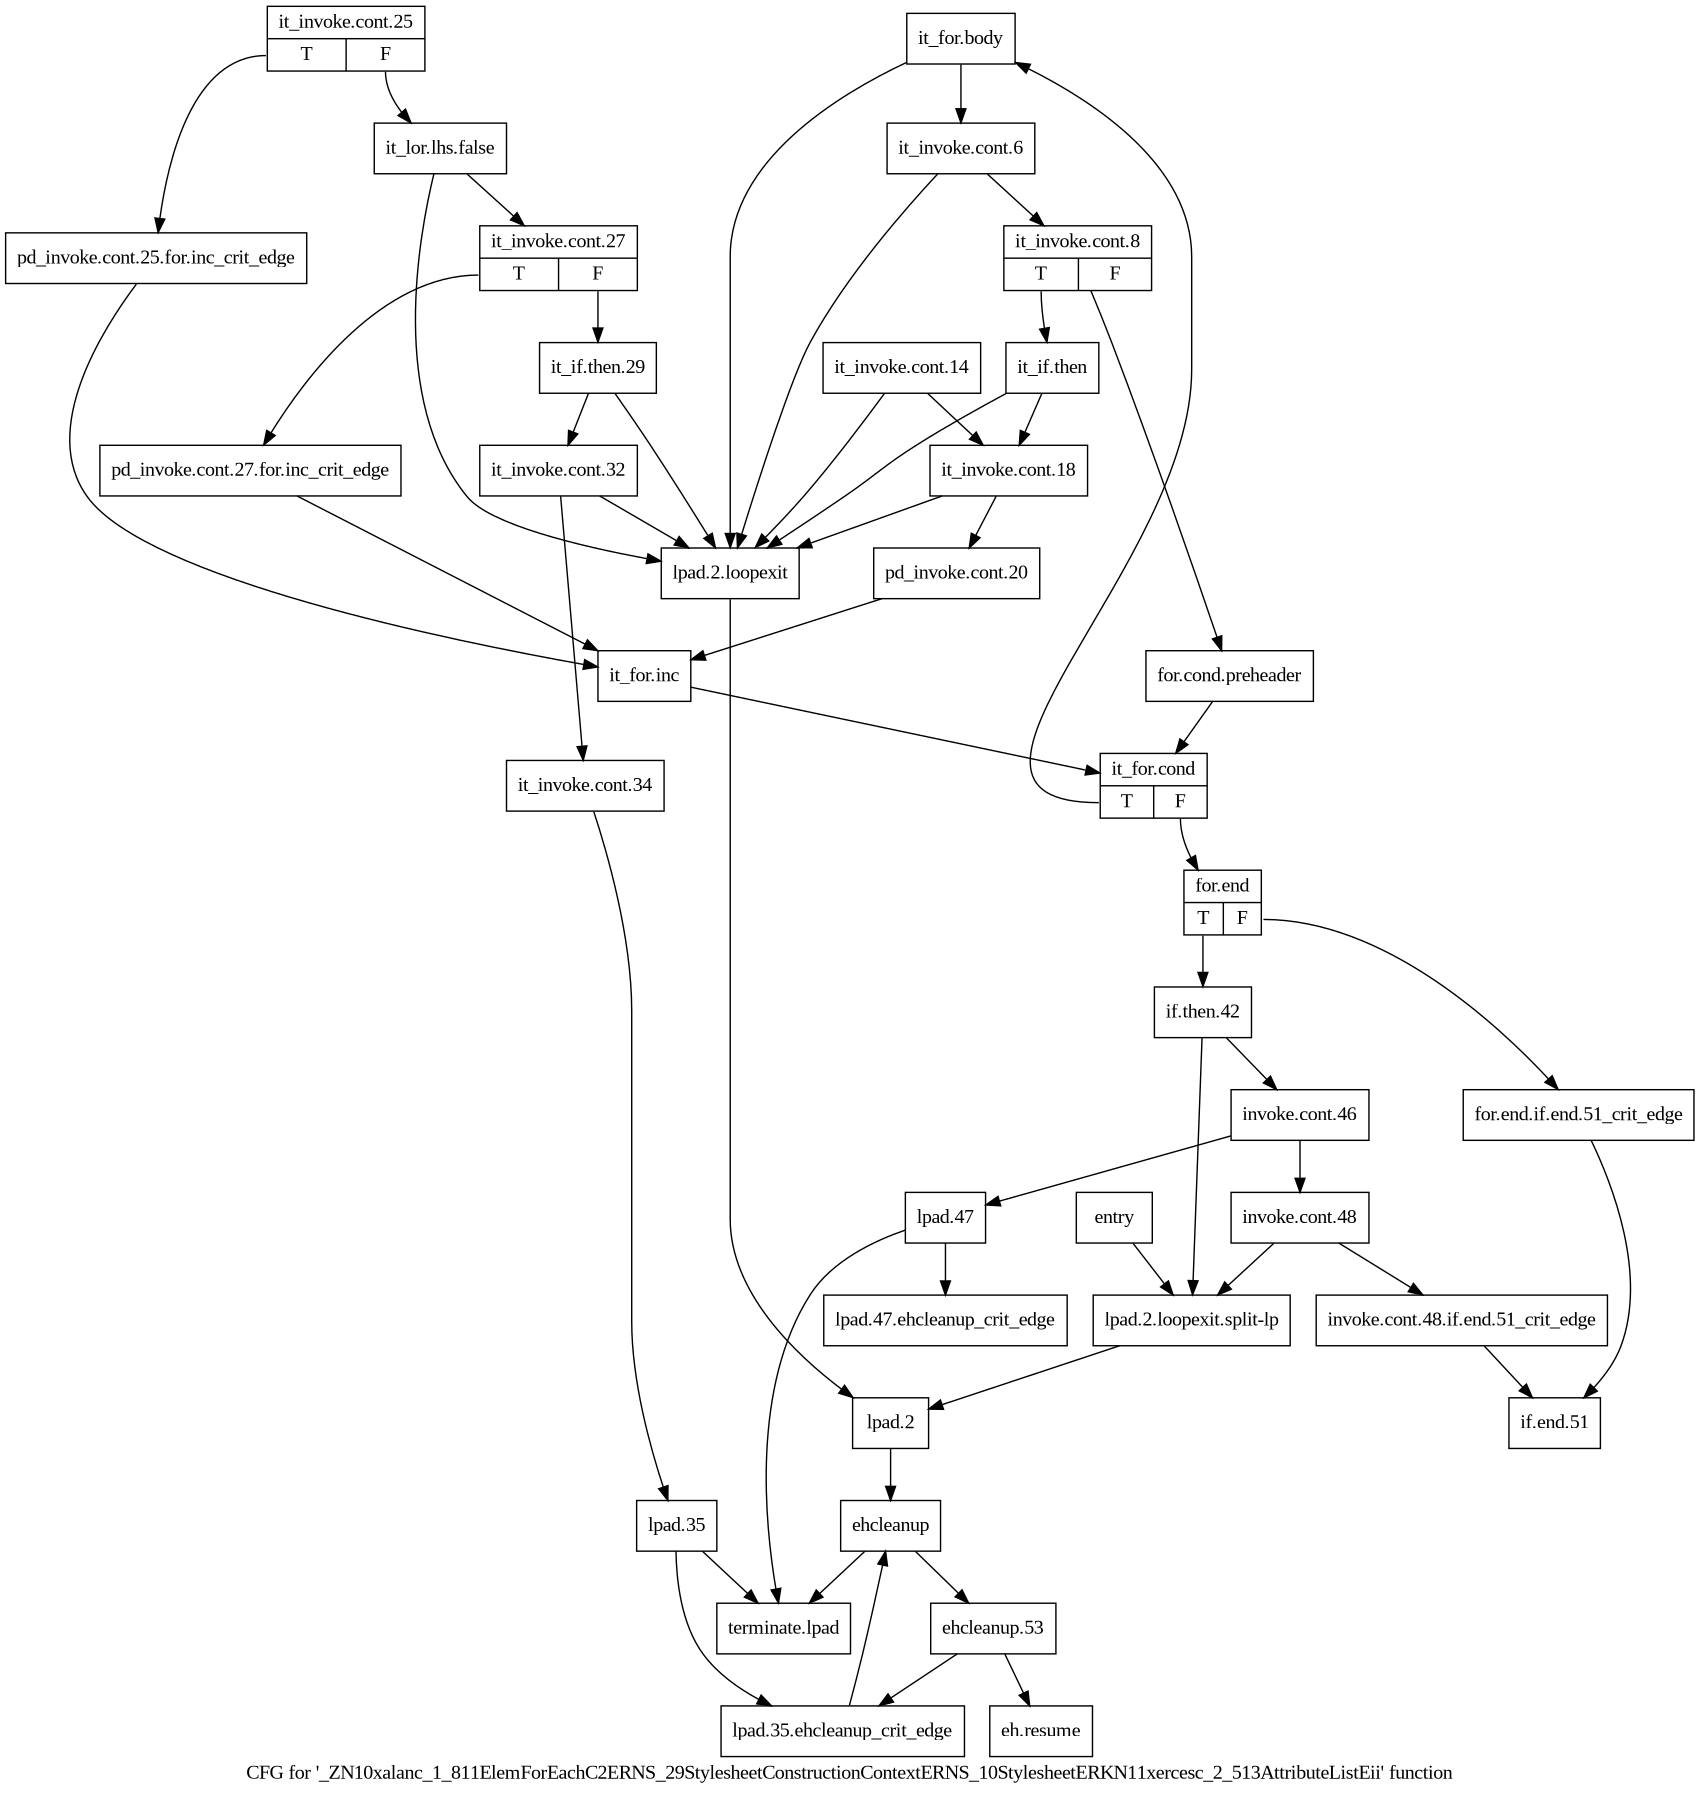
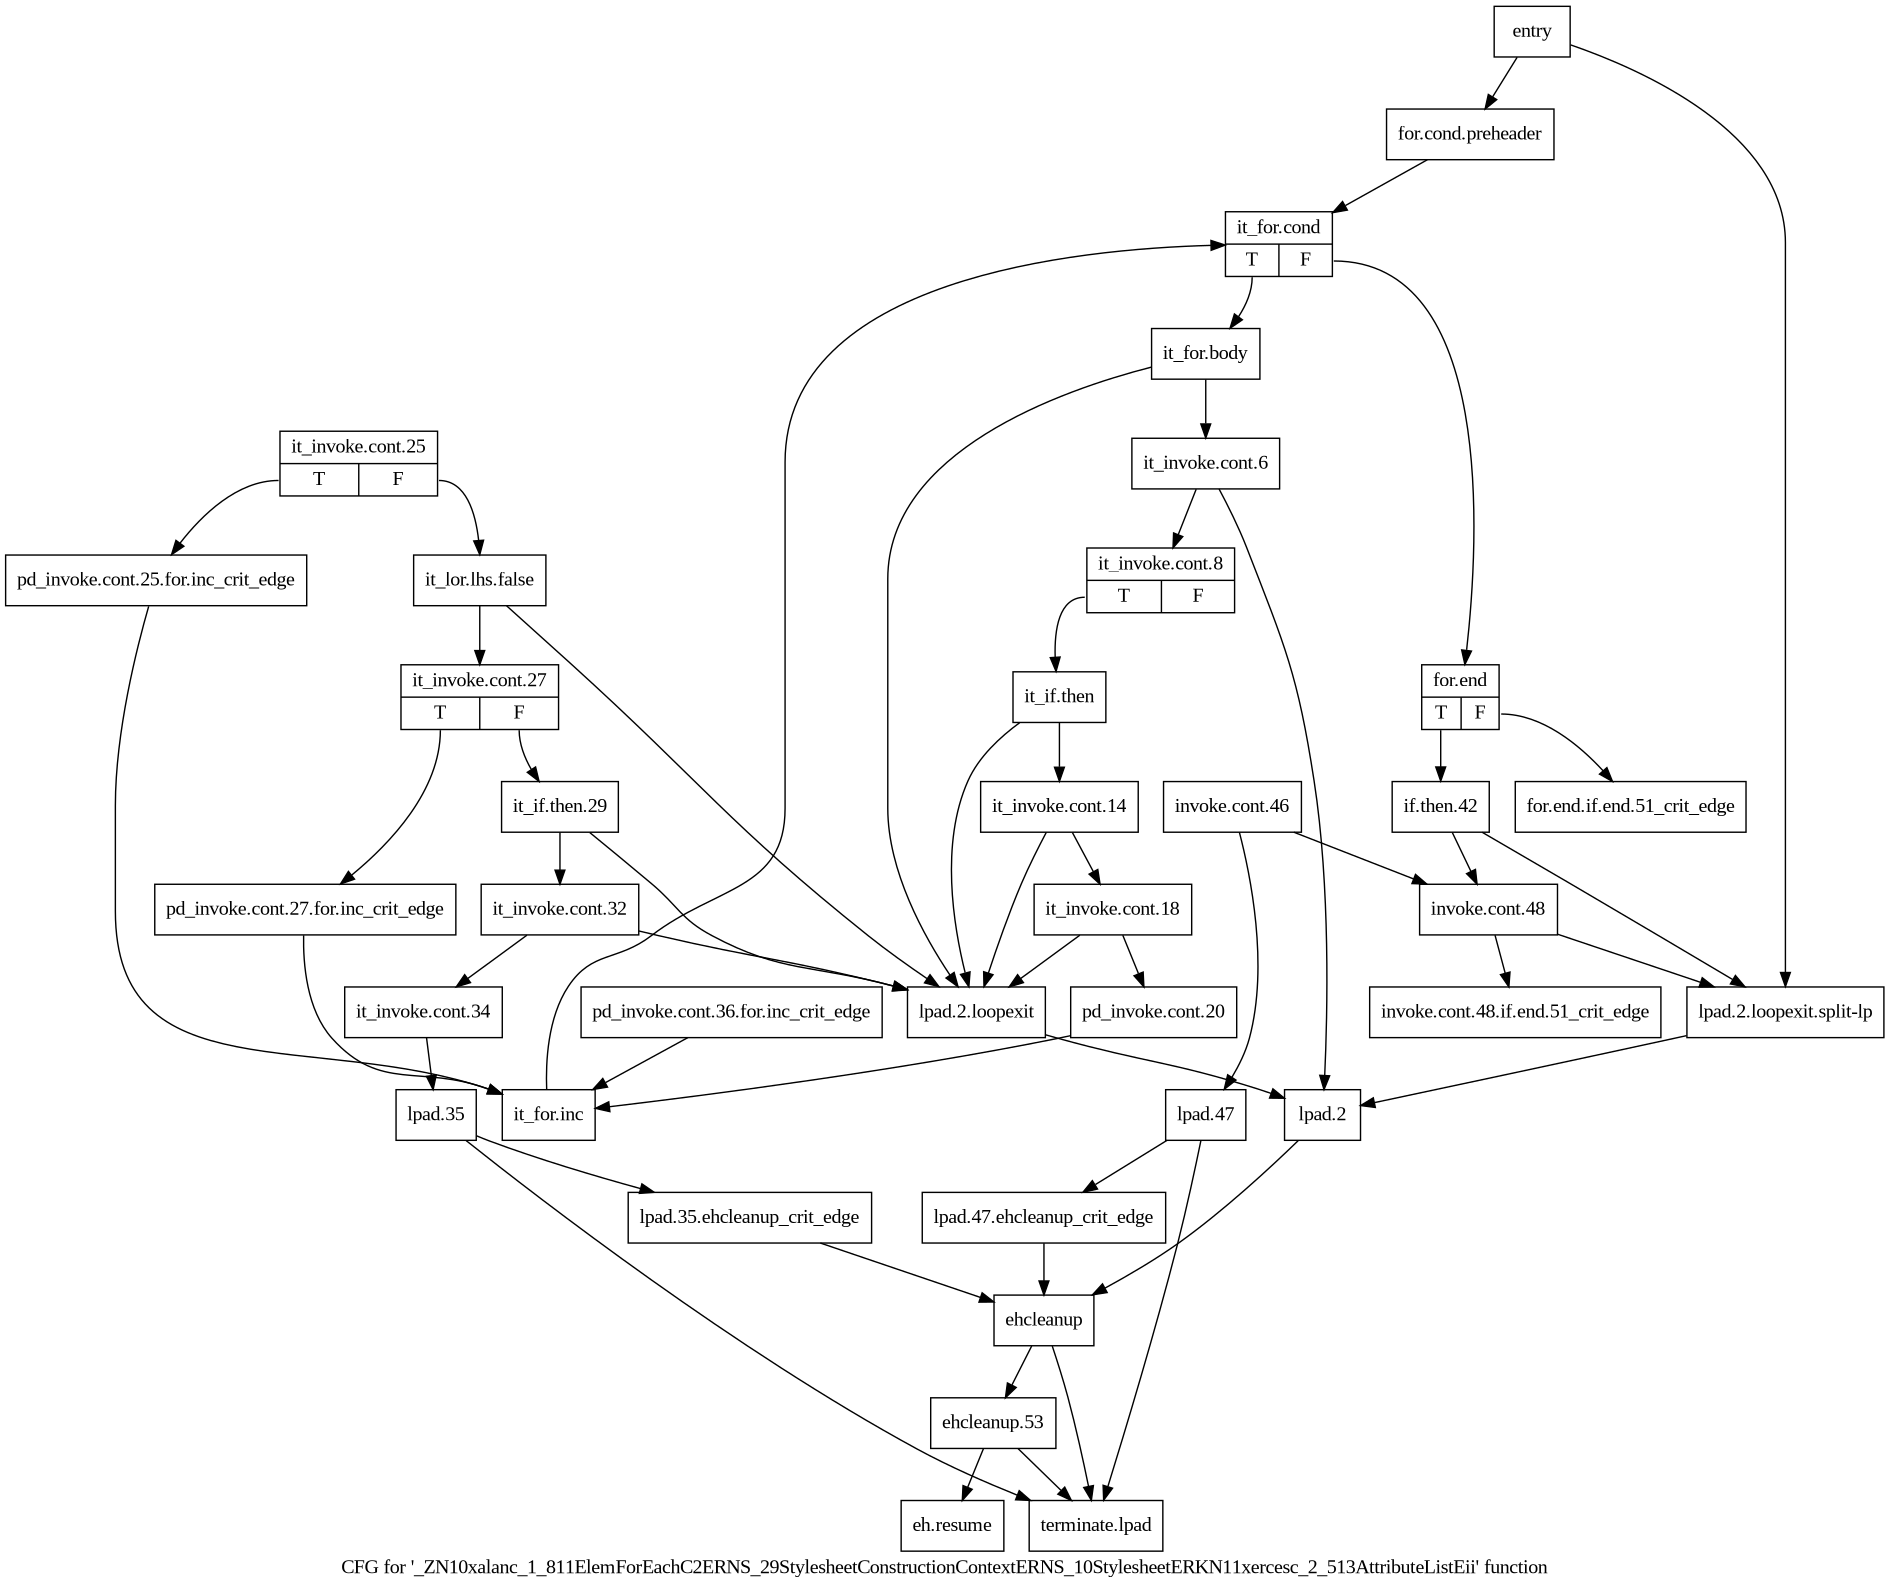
edge "it_invoke.cont.6" -> "lpad.2.loopexit": now "it_invoke.cont.6" -> "lpad.2"
edge "it_if.then" -> "it_invoke.cont.18": now "it_if.then" -> "it_invoke.cont.14"
edge "it_invoke.cont.8" -> "for.cond.preheader": now "entry" -> "for.cond.preheader"
node "pd_invoke.cont.36.for.inc_crit_edge": added
edge "if.then.42" -> "invoke.cont.46": now "if.then.42" -> "invoke.cont.48"
edge "lpad.47.ehcleanup_crit_edge" -> "ehcleanup": added
node "if.end.51": removed
edge "ehcleanup.53" -> "lpad.35.ehcleanup_crit_edge": now "ehcleanup.53" -> "terminate.lpad"
